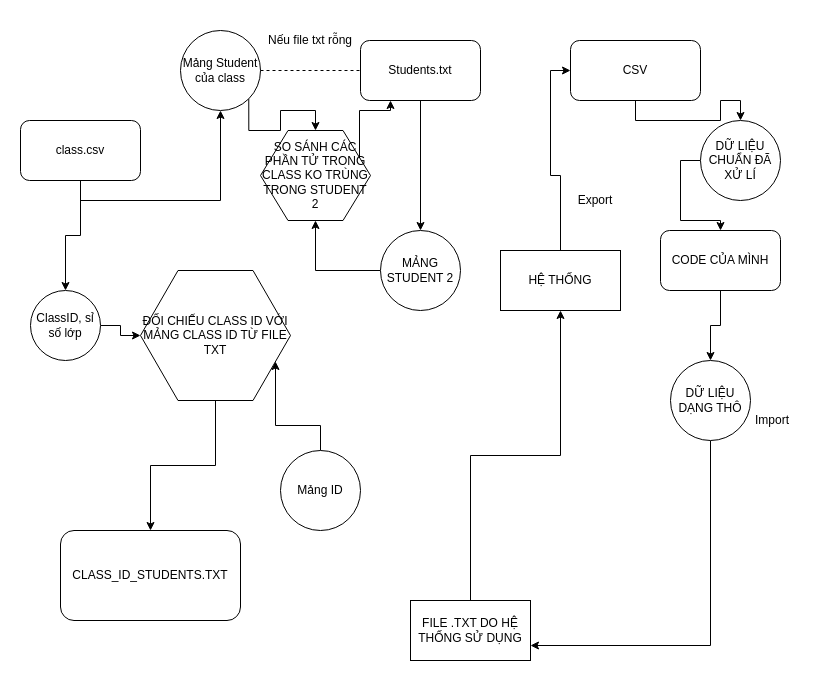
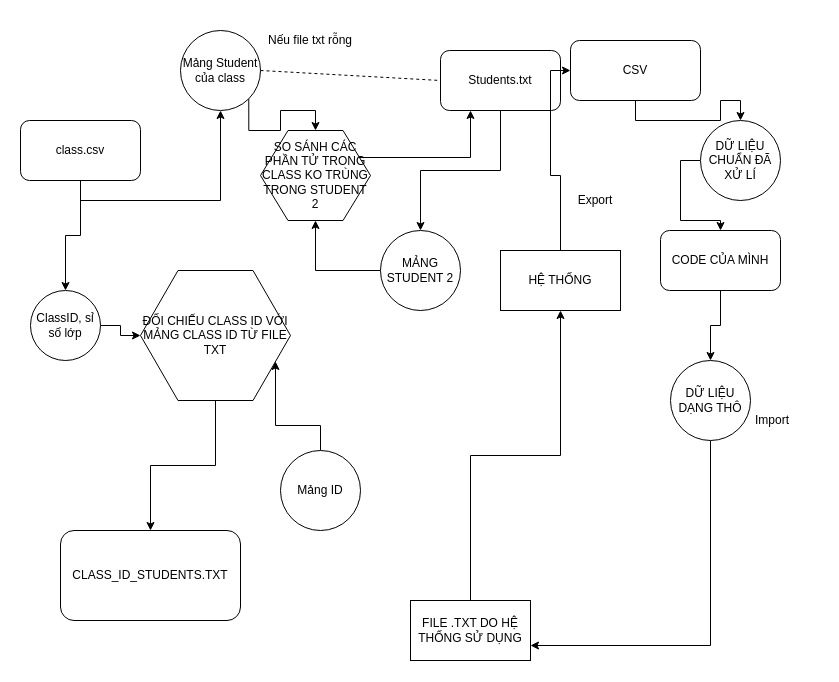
node "Students.txt": moved (421, 71) -> (501, 81)
